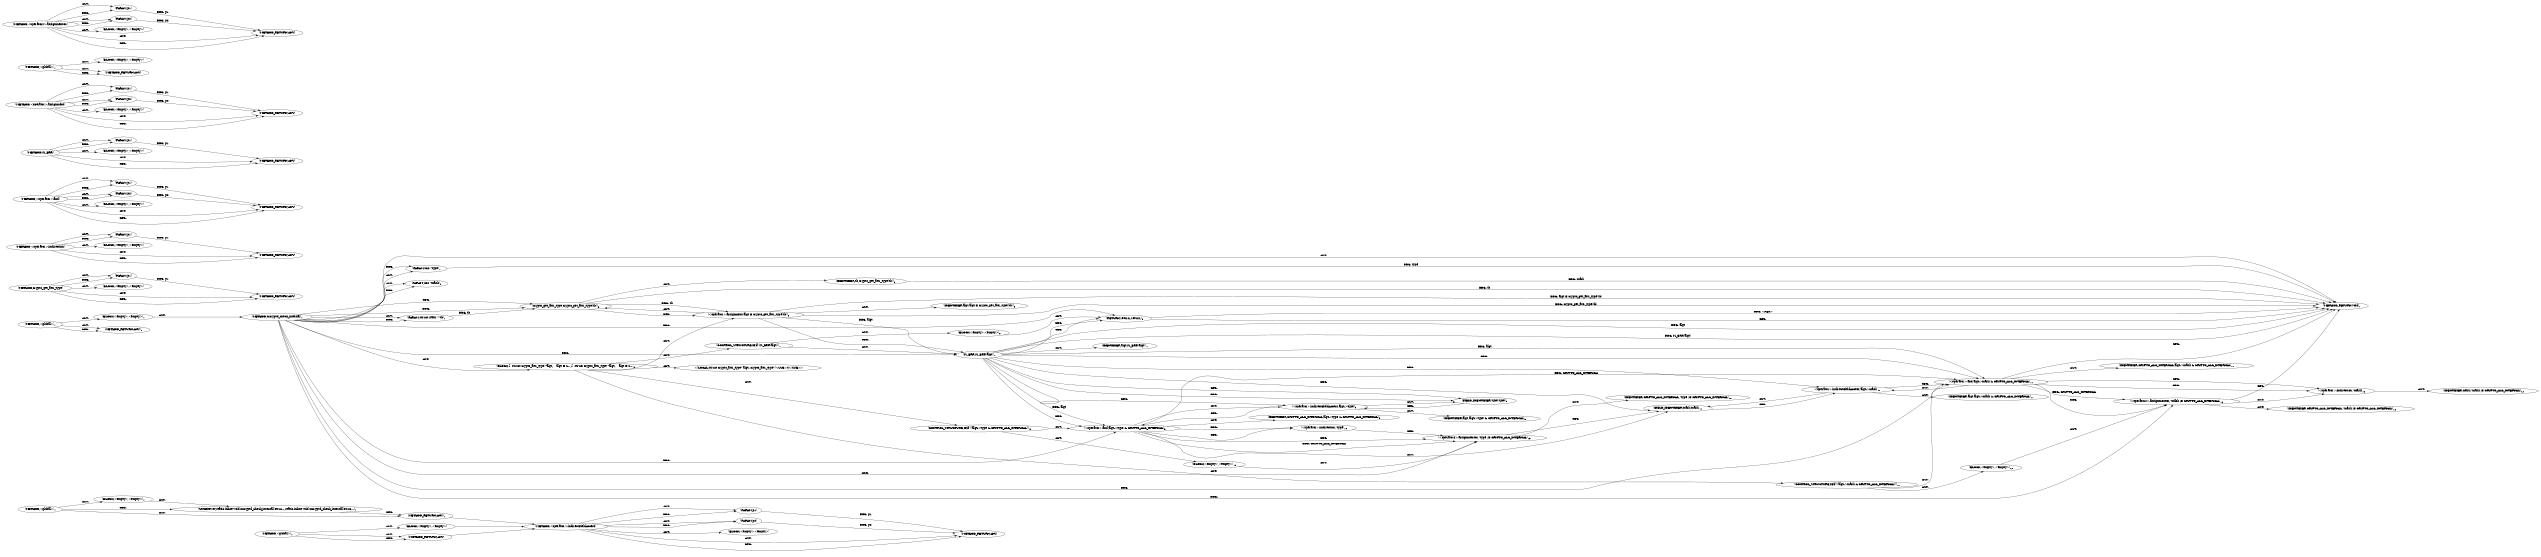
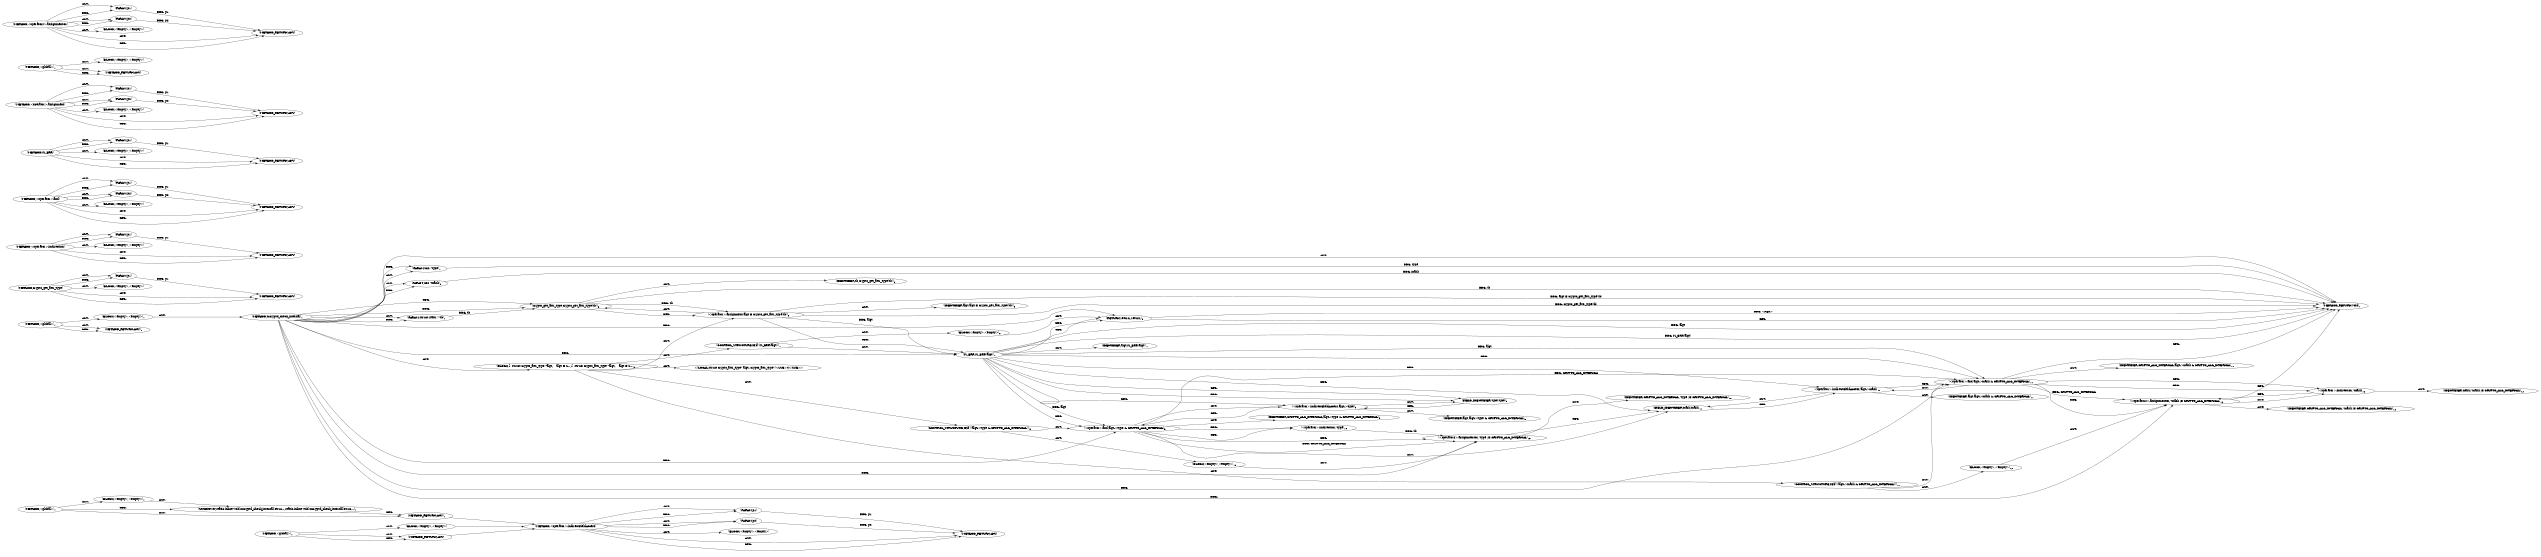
edge "(IDENTIFIER,tb,crypto_get_attr_type(tb))" -> "(METHOD_RETURN,void)": now "(PARAM,u32 *mask)" -> "(METHOD_RETURN,void)"
edge "(<operator>.indirection,*mask)" -> "(<operators>.assignmentOr,*mask |= CRYPTO_ALG_INTERNAL)": added, label "CFG:"
edge "(<operator>.indirection,*type)" -> "(<operators>.assignmentOr,*type |= CRYPTO_ALG_INTERNAL)": label "CFG: " -> "DDG: tb"
edge "(METHOD,mcryptd_check_internal)" -> "(<operators>.assignmentOr,*type |= CRYPTO_ALG_INTERNAL)": label "ALG: " -> "DDG: "
